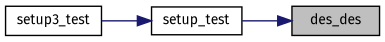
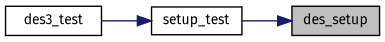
node "setup3_test": label "setup3_test" -> "des3_test"
node "des_des": label "des_des" -> "des_setup"
